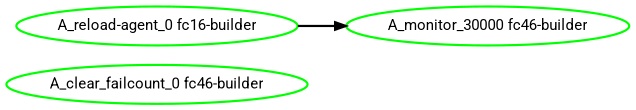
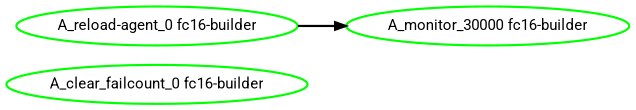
node "A_monitor_30000 fc46-builder": label "A_monitor_30000 fc46-builder" -> "A_monitor_30000 fc16-builder"
node "A_clear_failcount_0 fc46-builder": label "A_clear_failcount_0 fc46-builder" -> "A_clear_failcount_0 fc16-builder"
